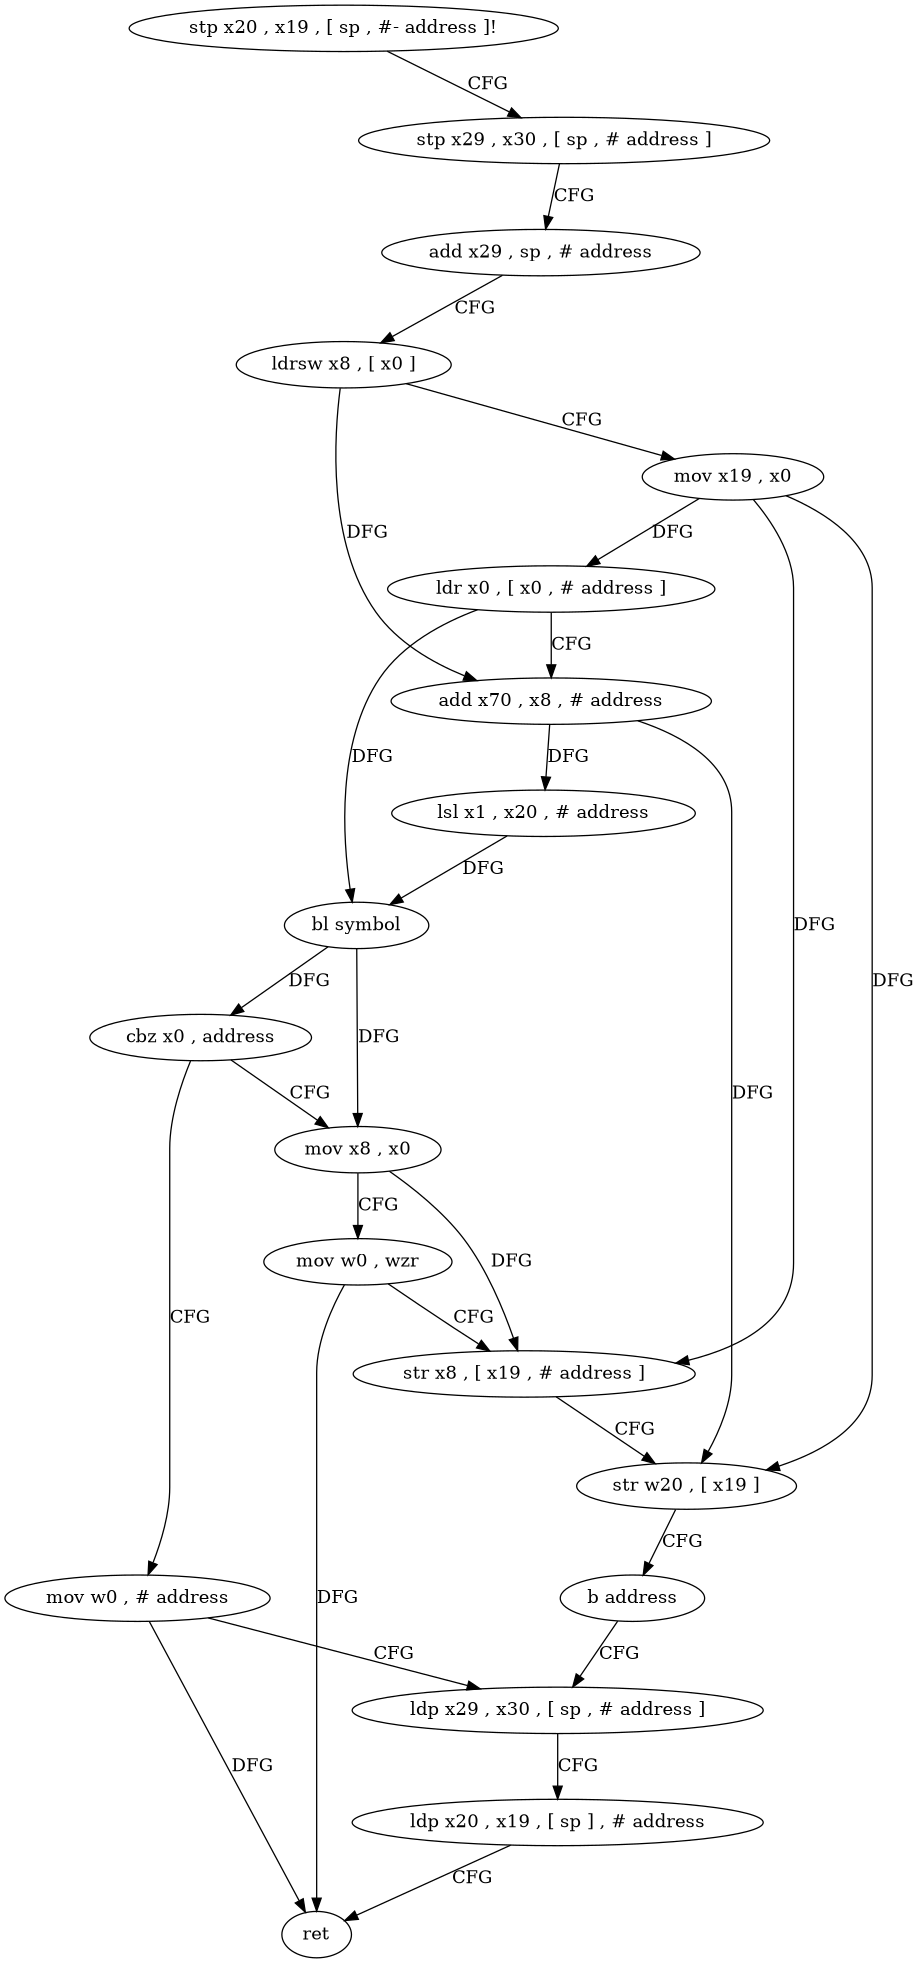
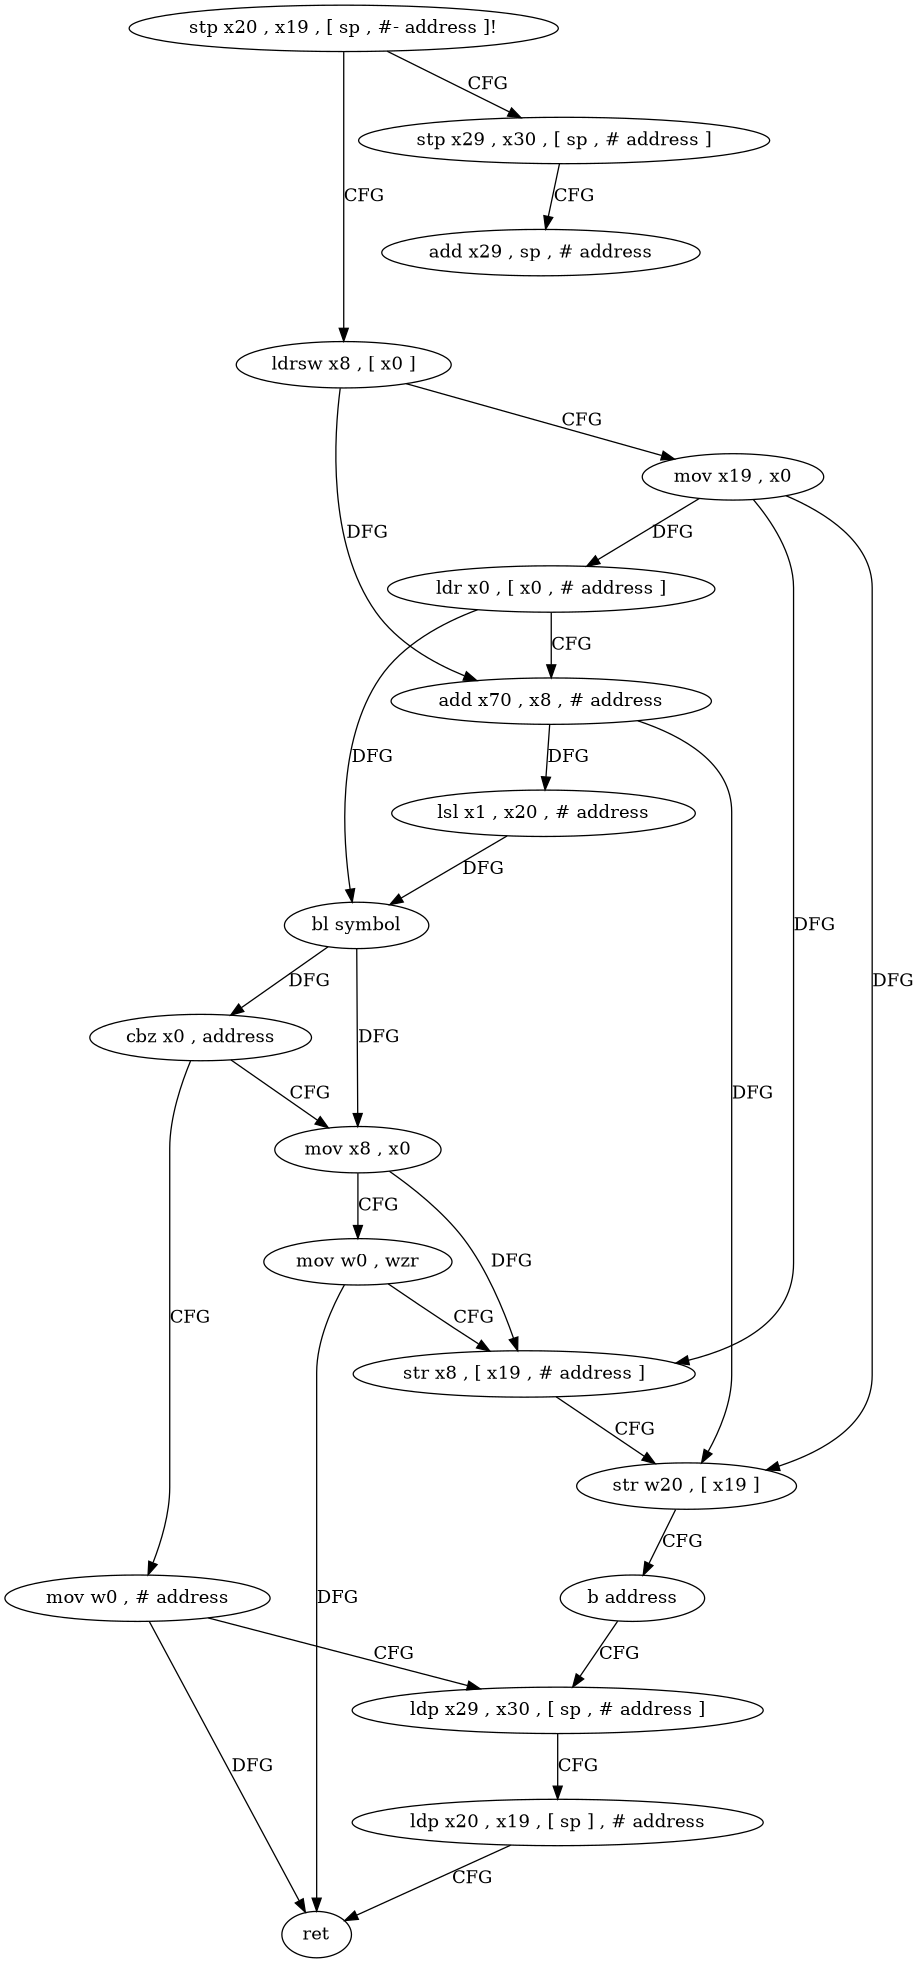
edge "add x29 , sp , # address" -> "ldrsw x8 , [ x0 ]": now "stp x20 , x19 , [ sp , #- address ]!" -> "ldrsw x8 , [ x0 ]"
